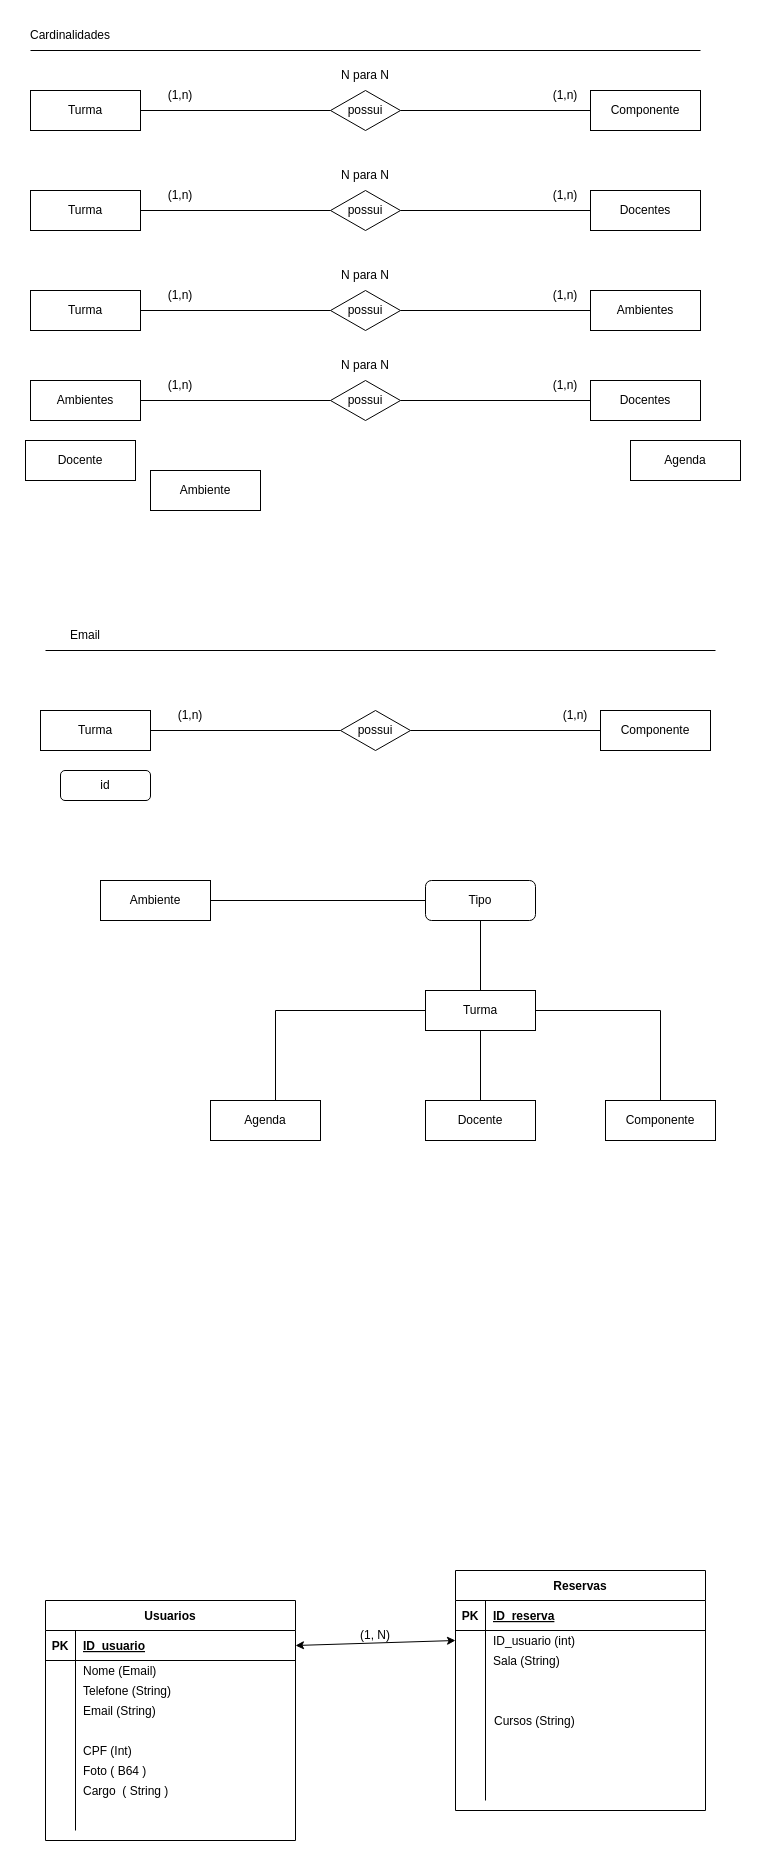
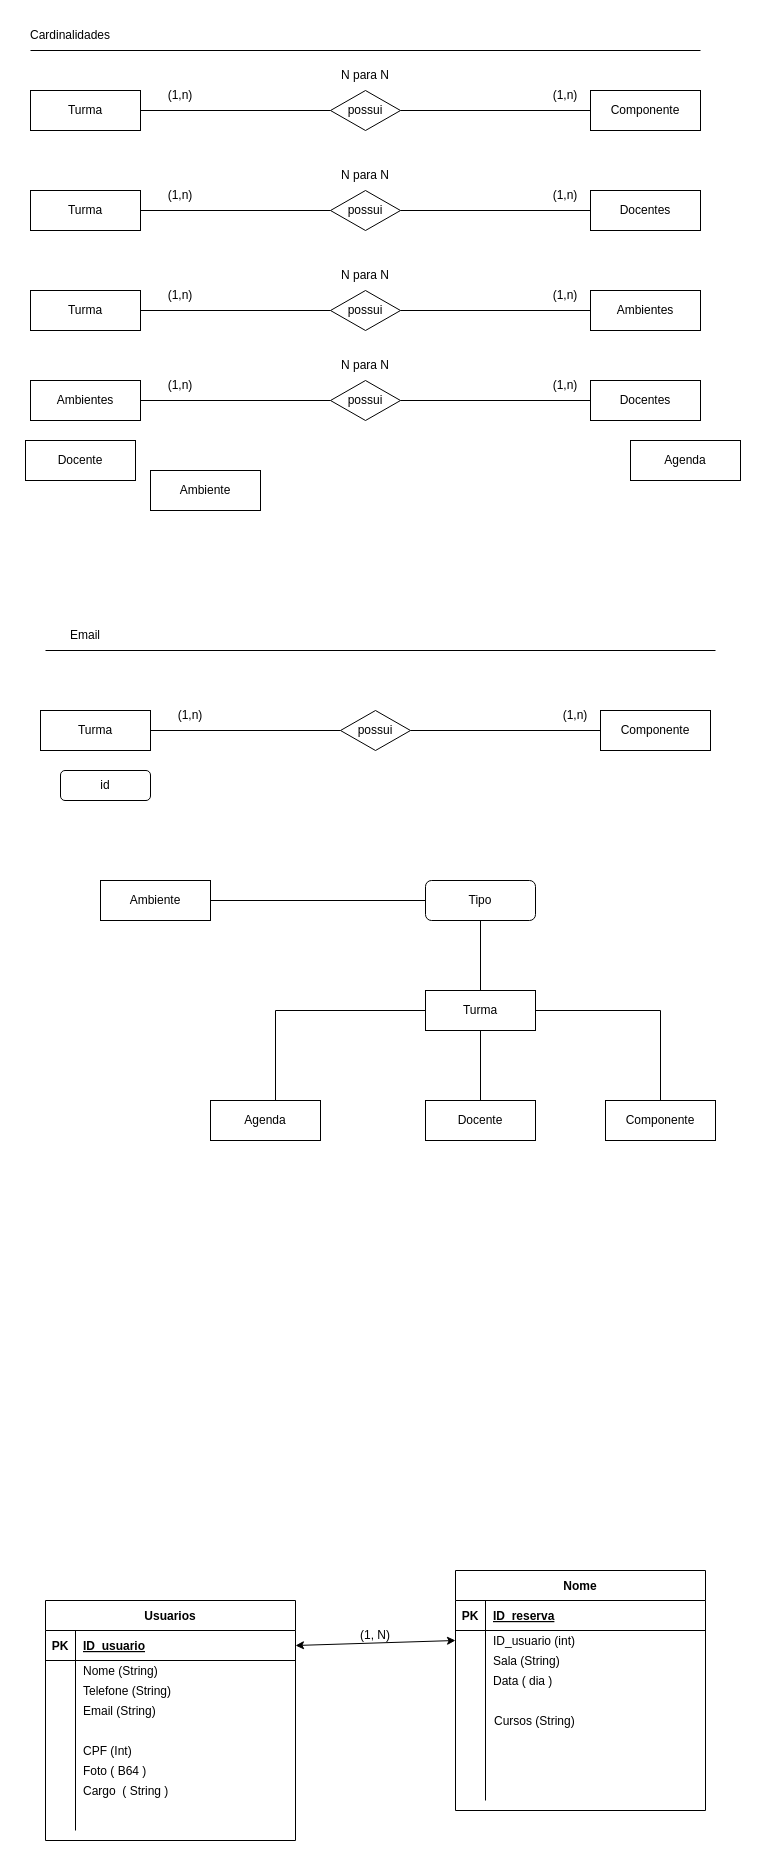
node "Reservas": label "Reservas" -> "Nome"
node "Nome (Email)": label "Nome (Email)" -> "Nome (String)"
node "Data ( dia )": added
